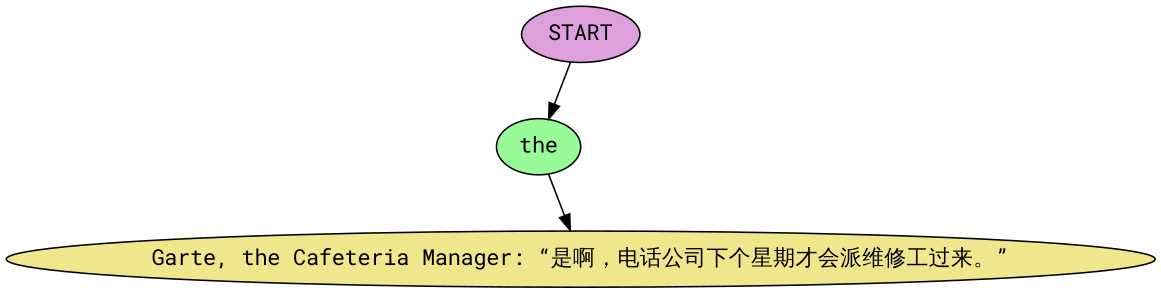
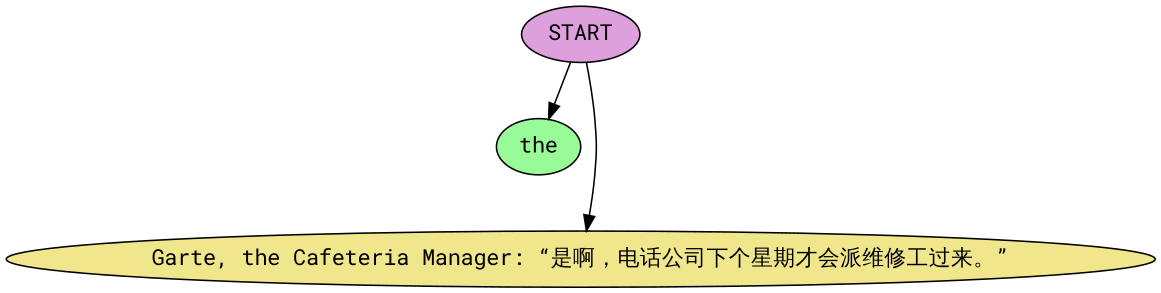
edge "the" -> "Garte, the Cafeteria Manager: “是啊，电话公司下个星期才会派维修工过来。”": now "START" -> "Garte, the Cafeteria Manager: “是啊，电话公司下个星期才会派维修工过来。”"
